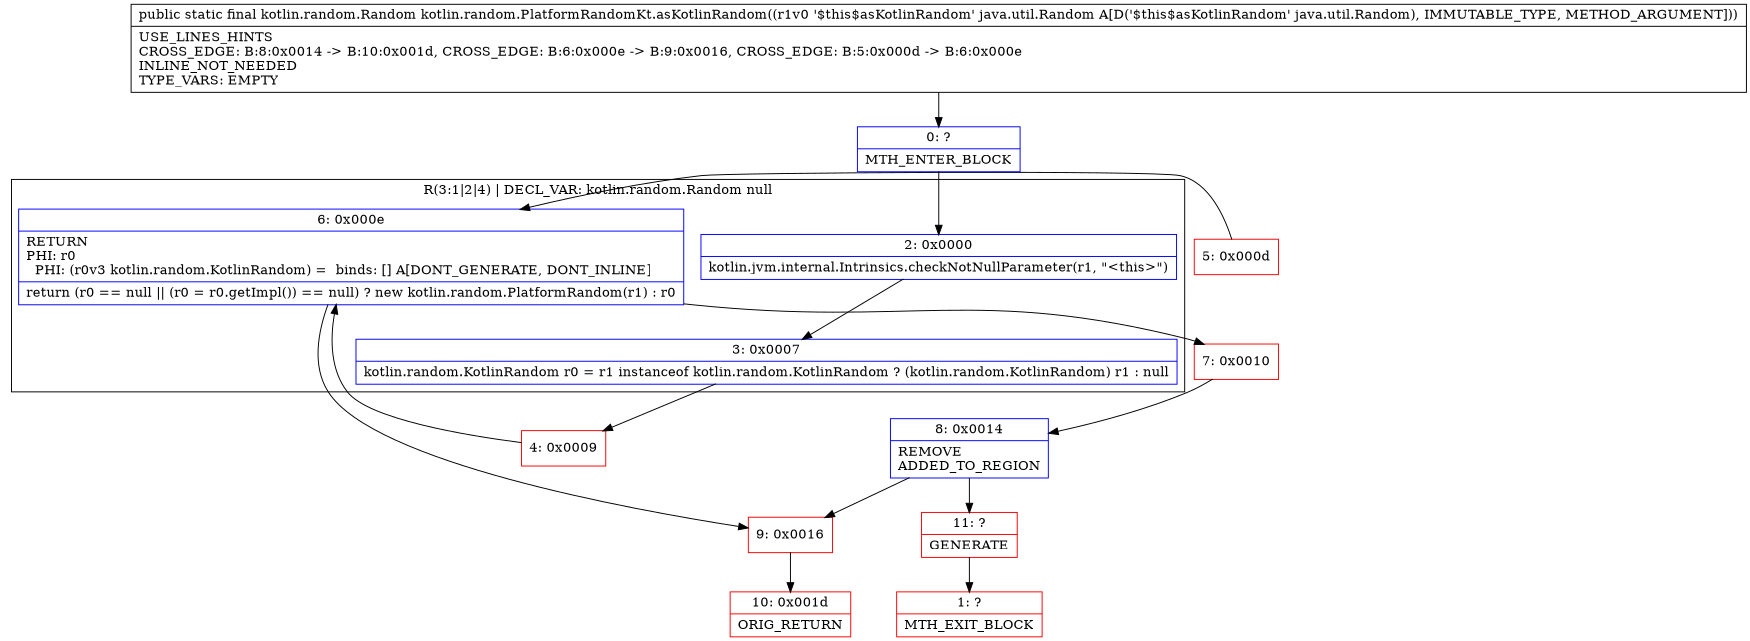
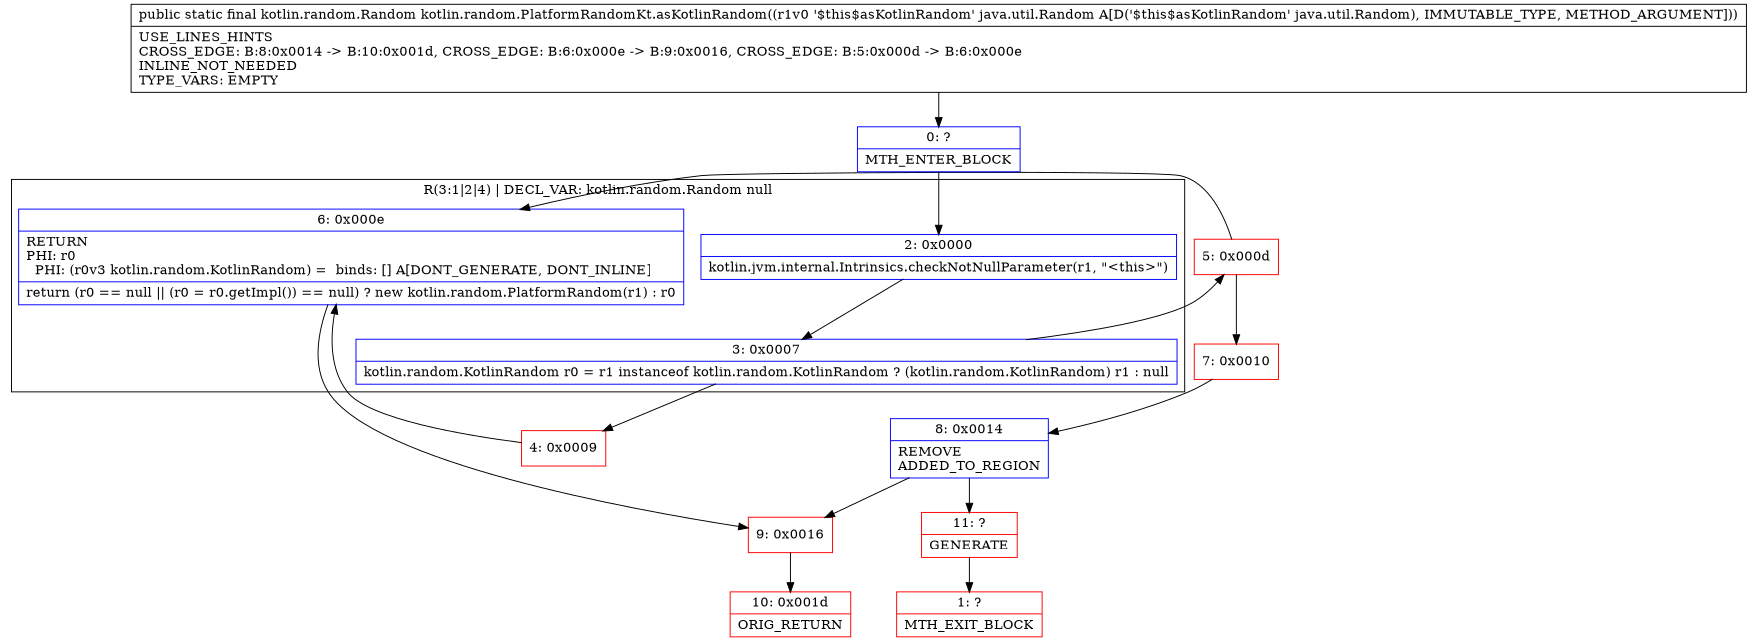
edge "6: 0x000e" -> "7: 0x0010": now "5: 0x000d" -> "7: 0x0010"
edge "3: 0x0007" -> "5: 0x000d": added
